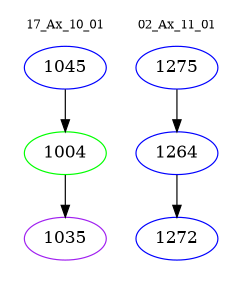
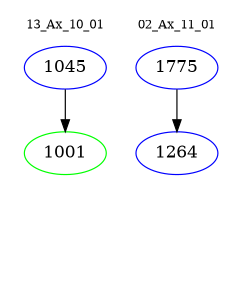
cluster "17_Ax_10_01": label "17_Ax_10_01" -> "13_Ax_10_01"
node "1275": label "1275" -> "1775"
node "1004": label "1004" -> "1001"
node "1035": removed
node "1272": removed
